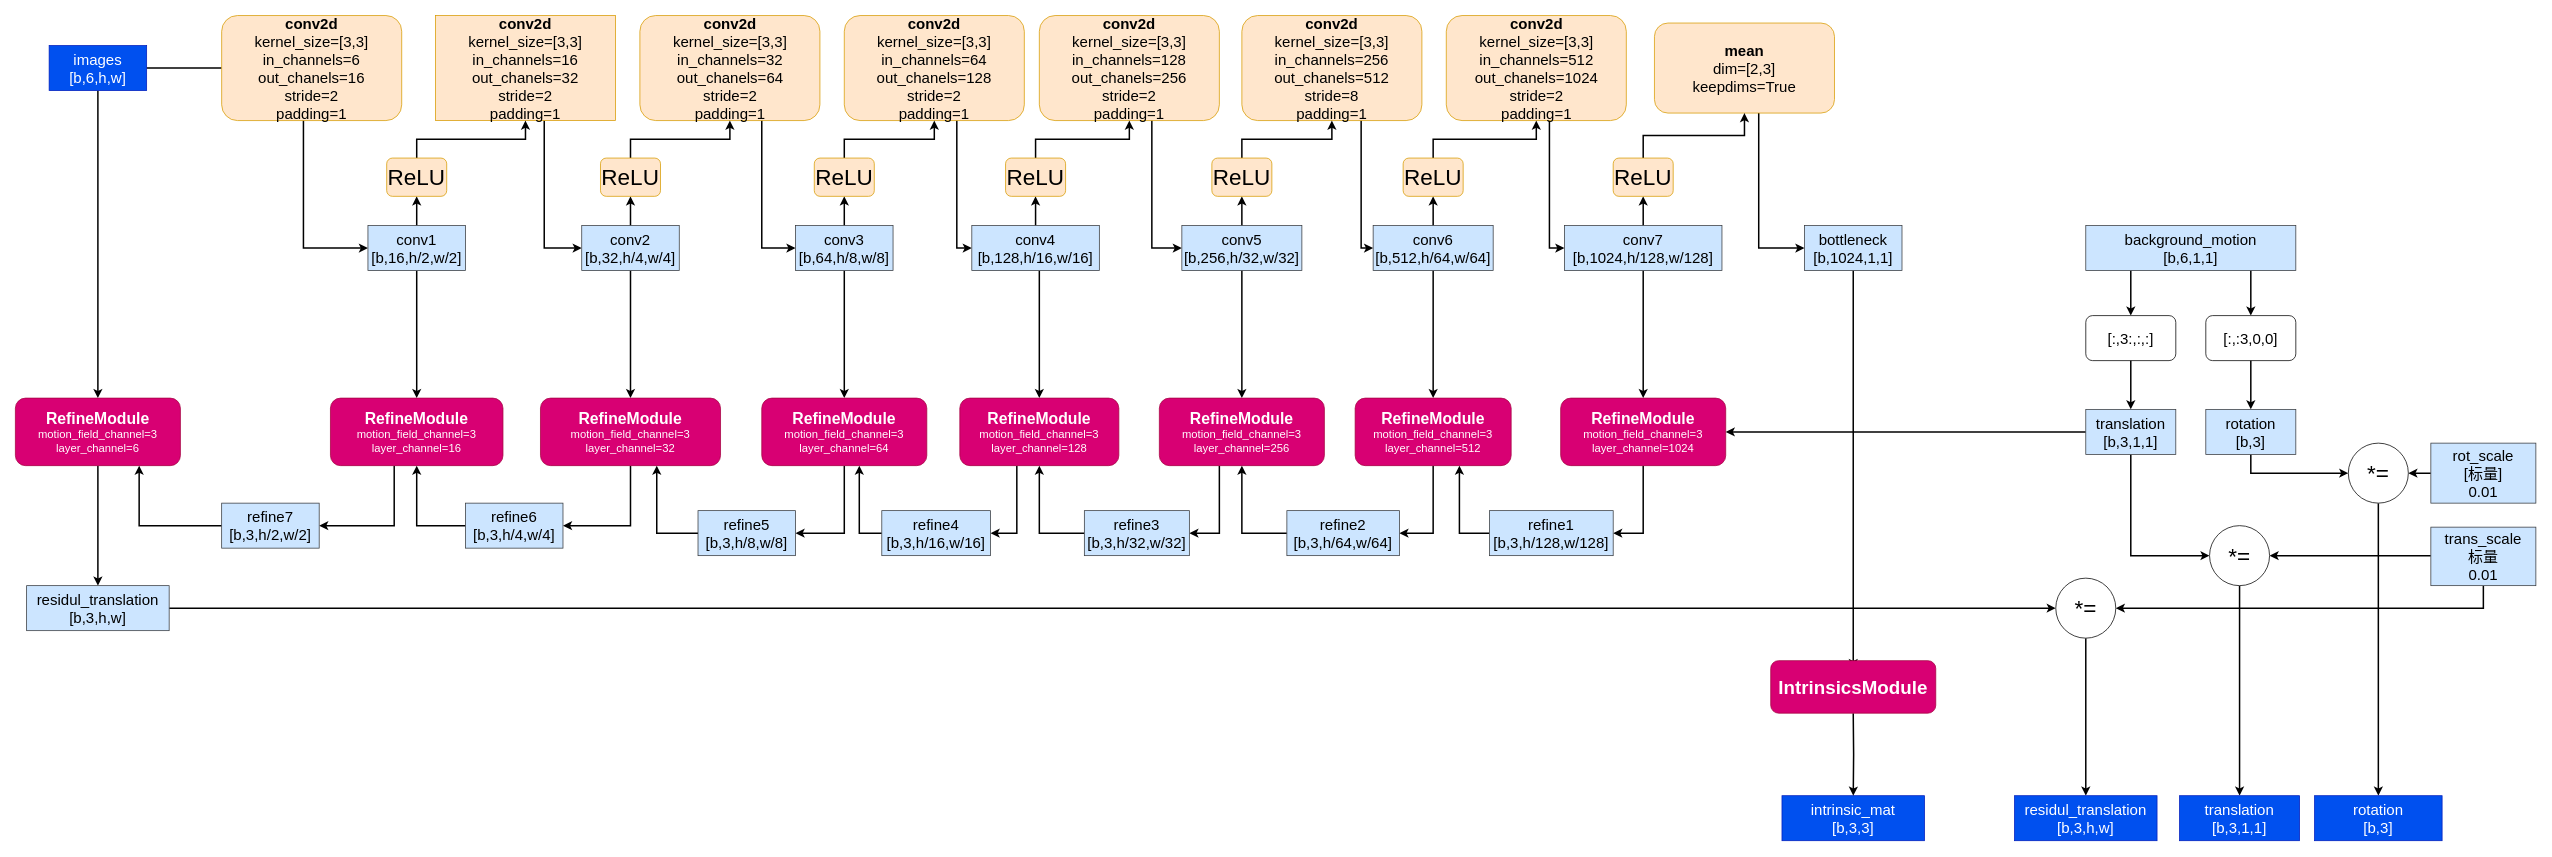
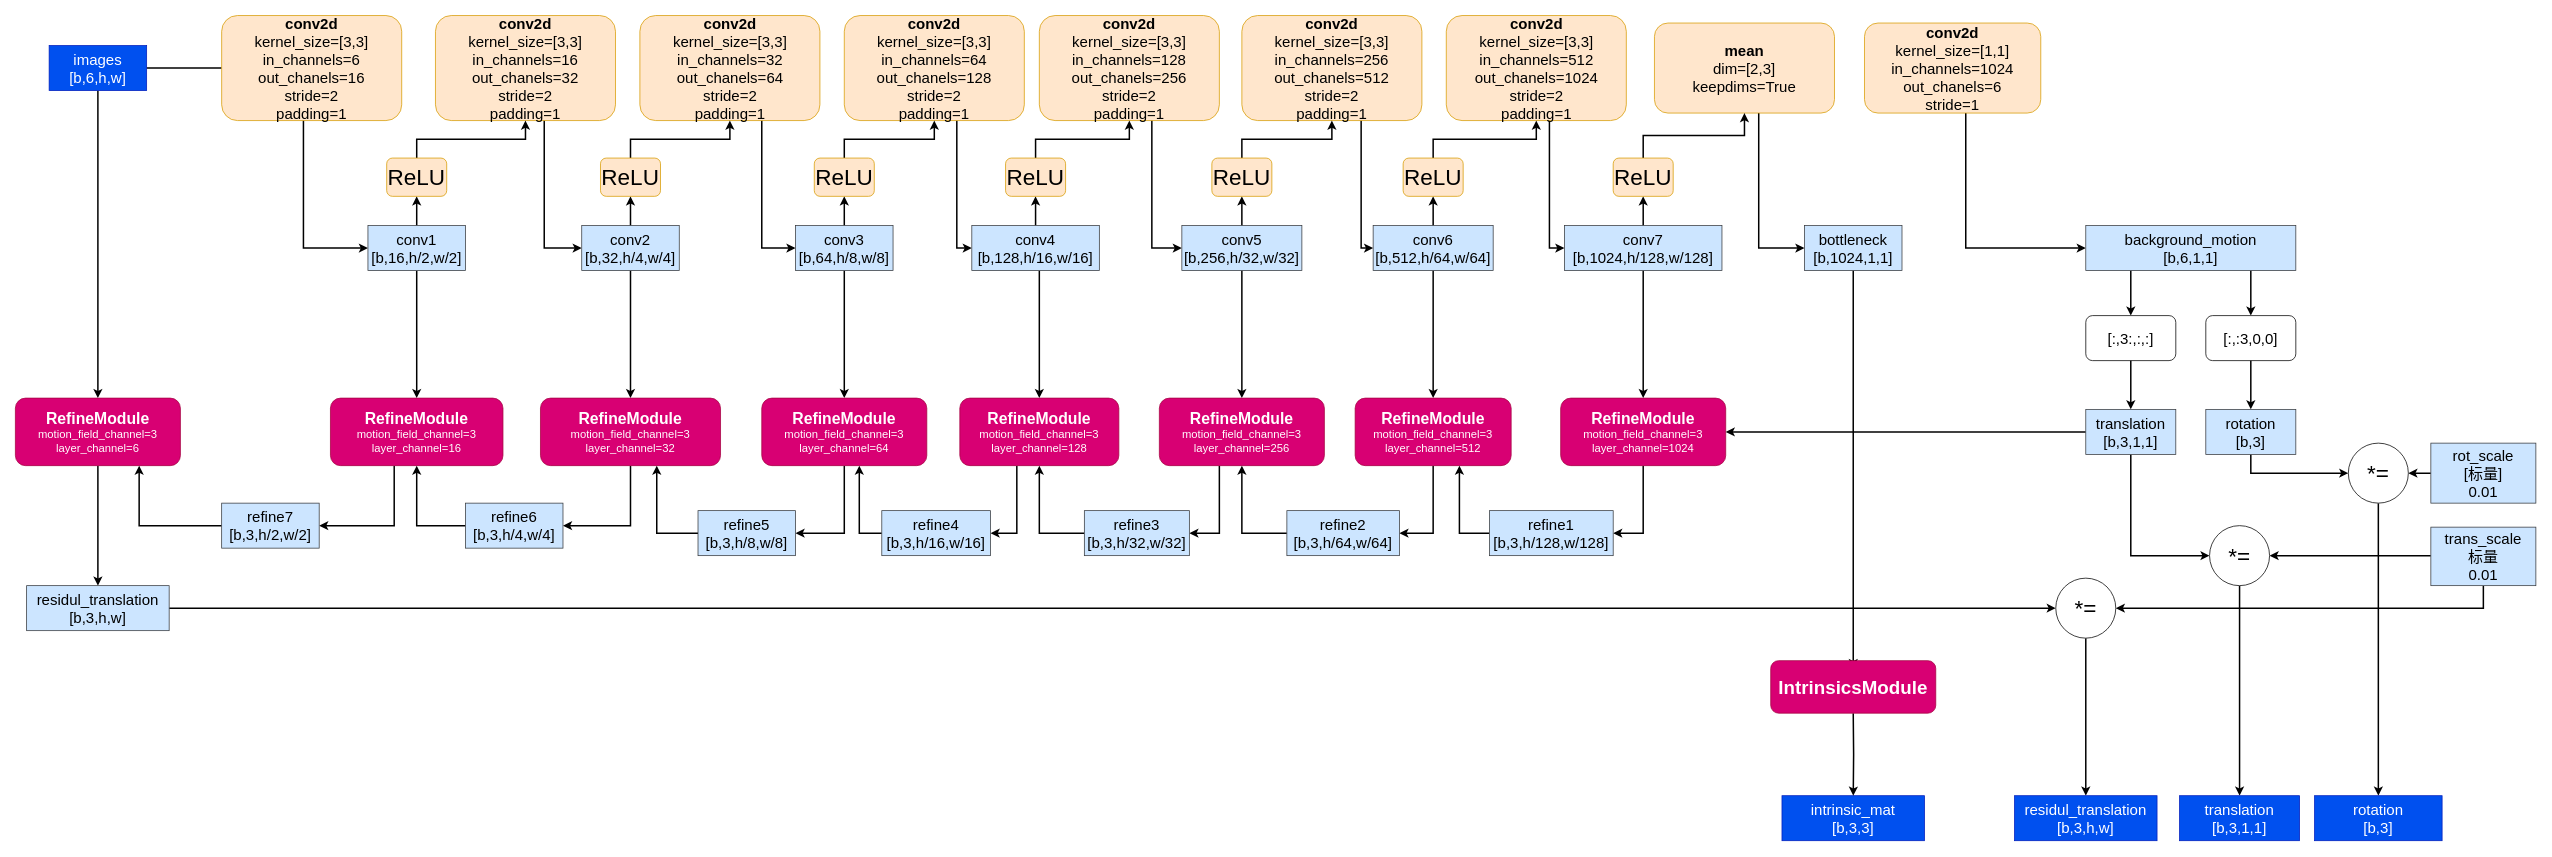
node "conv2d kernel_size=[3,3] in_channels=16 out_chanels=32 stride=2 padding=1": shape rectangle -> rounded rectangle
node "conv2d kernel_size=[3,3] in_channels=256 out_chanels=512 stride=8 padding=1": label "conv2d kernel_size=[3,3] in_channels=256 out_chanels=512 stride=8 padding=1" -> "conv2d kernel_size=[3,3] in_channels=256 out_chanels=512 stride=2 padding=1"
node "conv2d kernel_size=[1,1] in_channels=1024 out_chanels=6 stride=1": added
edge "conv2d kernel_size=[1,1] in_channels=1024 out_chanels=6 stride=1" -> "background_motion [b,6,1,1]": added
